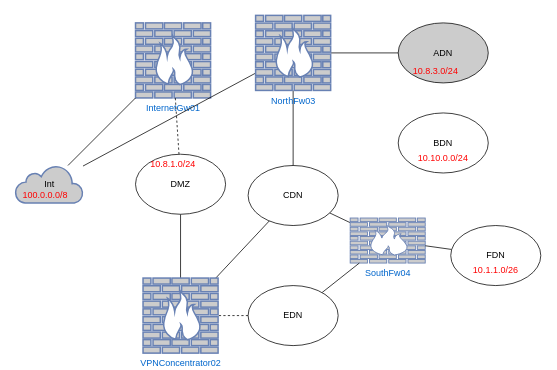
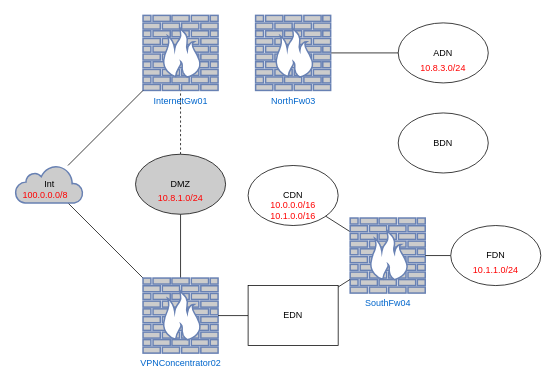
node "ADN": fillcolor #cccccc -> #ffffff
node "InternetGw01": moved (173, 60) -> (180, 53)
node "10.8.3.0/24": moved (435, 72) -> (443, 68)
edge "NorthFw03" -- "Int": now "VPNConcentrator02" -- "Int"
edge "NorthFw03" -- "CDN": removed
node "10.10.0.0/24": removed
node "10.8.1.0/24": moved (173, 165) -> (180, 198)
node "DMZ": fillcolor #ffffff -> #cccccc
node "10.0.0.0/16 10.1.0.0/16": added
node "SouthFw04": size 75x45 -> 75x75
edge "CDN" -- "VPNConcentrator02": removed
node "10.1.1.0/26": label "10.1.1.0/26" -> "10.1.1.0/24"
edge "VPNConcentrator02" -- "EDN": style dashed -> solid
node "EDN": shape ellipse -> rectangle
